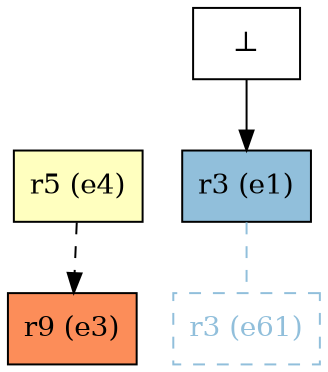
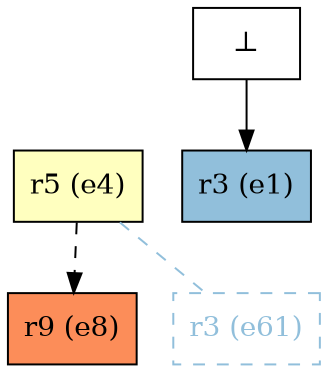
edge "r3 (e1)" -- "r3 (e61)": now "r5 (e4)" -- "r3 (e61)"
node "r9 (e3)": label "r9 (e3)" -> "r9 (e8)"
